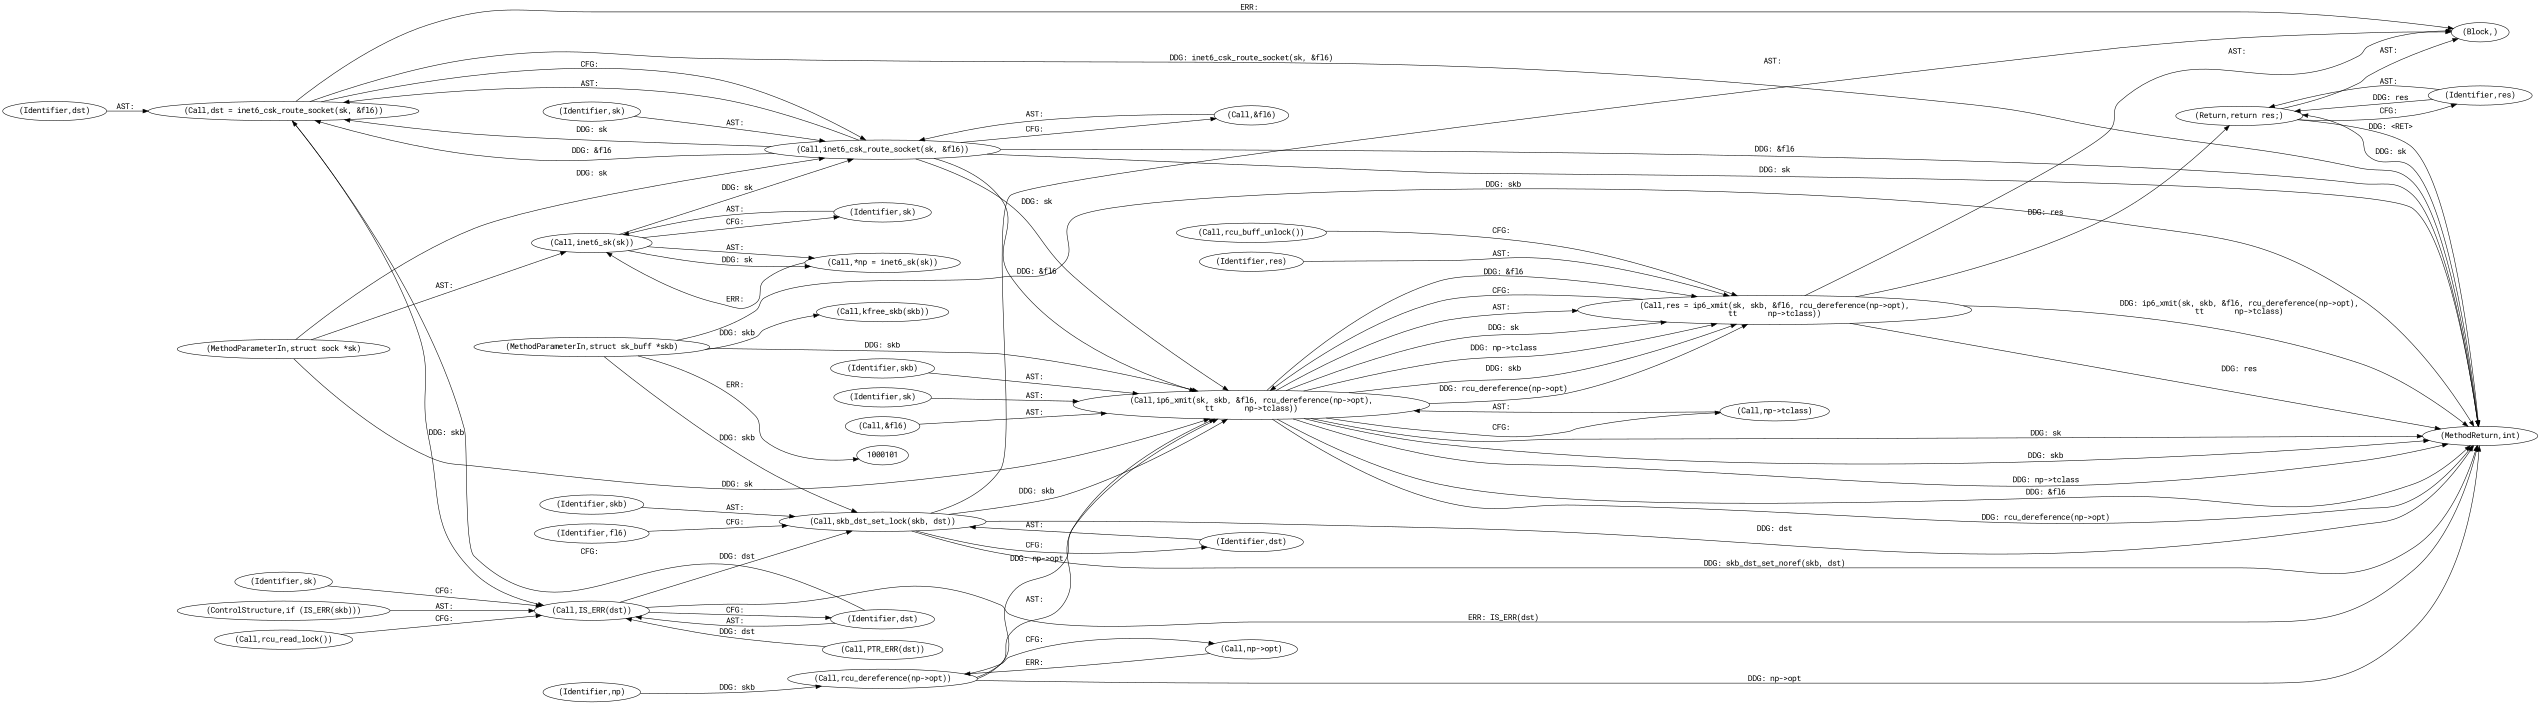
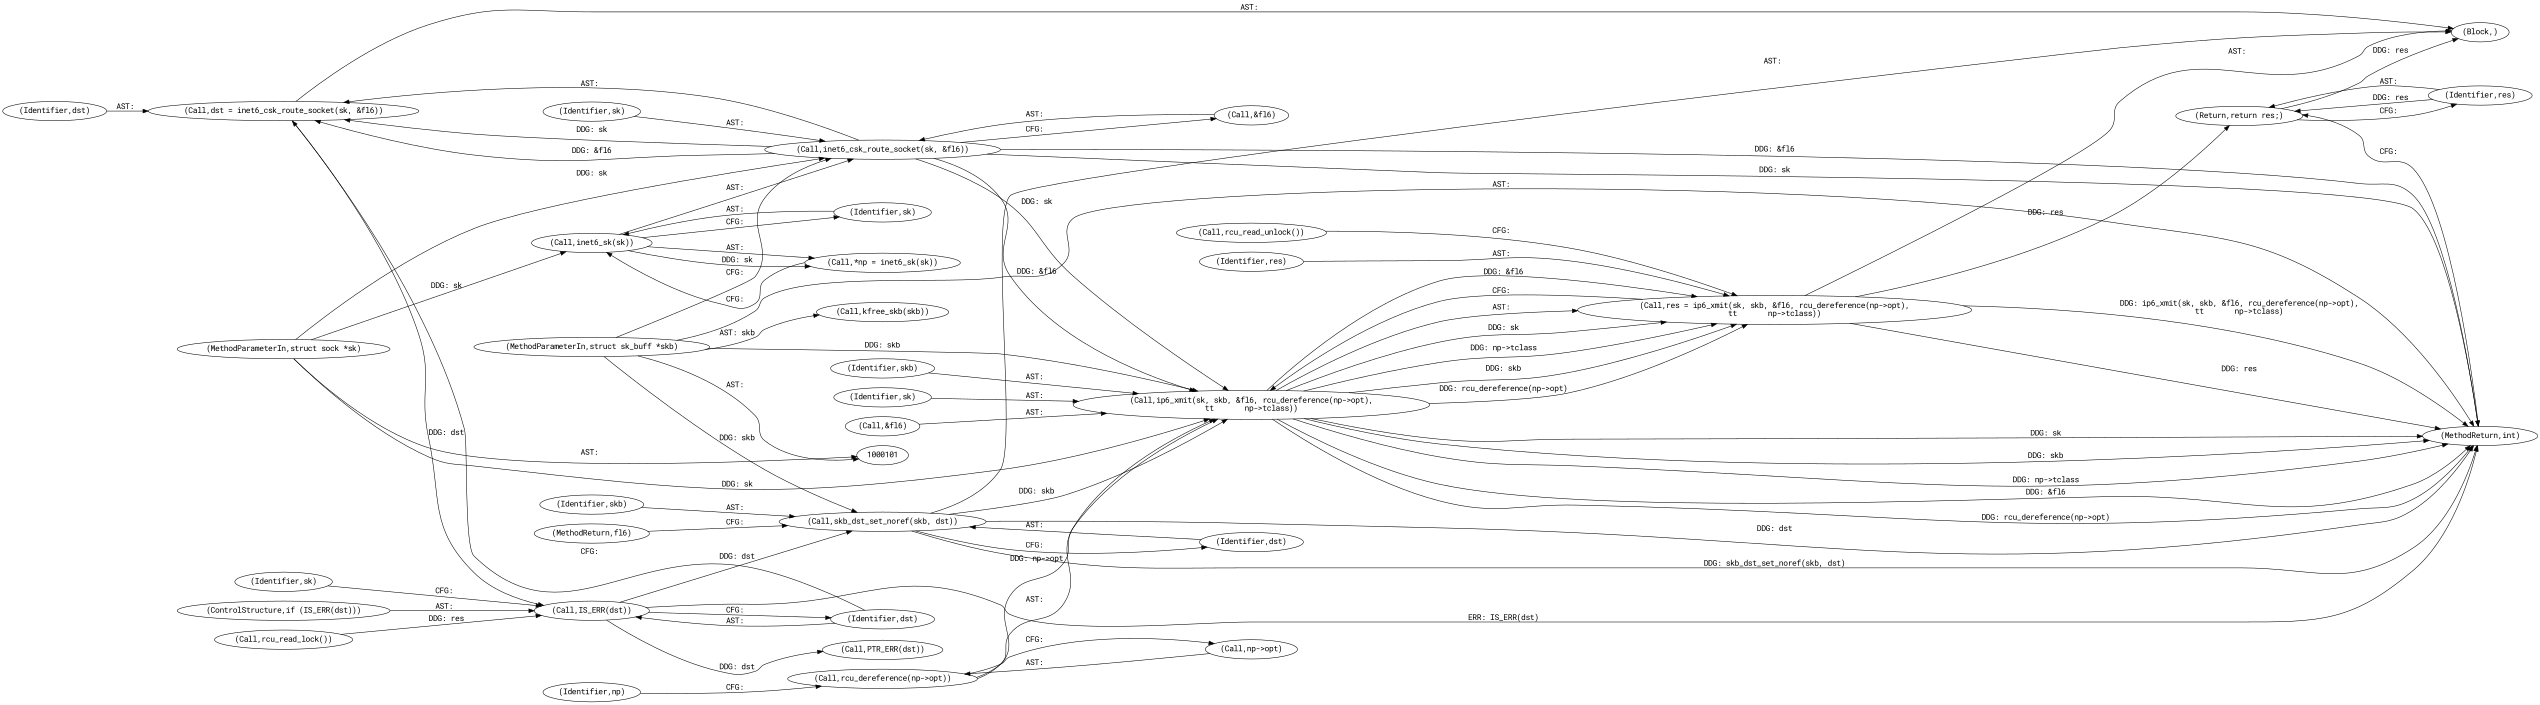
edge "(Call,dst = inet6_csk_route_socket(sk, &fl6))" -> "(Block,)": label "ERR: " -> "AST: "
edge "(Return,return res;)" -> "(Block,)": label "AST: " -> "DDG: res"
edge "(Call,dst = inet6_csk_route_socket(sk, &fl6))" -> "(Call,inet6_csk_route_socket(sk, &fl6))": now "(MethodParameterIn,struct sk_buff *skb)" -> "(Call,inet6_csk_route_socket(sk, &fl6))"
edge "(Call,dst = inet6_csk_route_socket(sk, &fl6))" -> "(MethodReturn,int)": removed, label "DDG: inet6_csk_route_socket(sk, &fl6)"
edge "(MethodReturn,int)" -> "(Return,return res;)": label "DDG: sk" -> "CFG: "
edge "(MethodParameterIn,struct sk_buff *skb)" -> "(MethodReturn,int)": label "DDG: skb" -> "AST: "
edge "(Call,inet6_sk(sk))" -> "(Call,inet6_csk_route_socket(sk, &fl6))": label "DDG: sk" -> "AST: "
edge "(Return,return res;)" -> "(MethodReturn,int)": removed, label "DDG: <RET>"
node "(Call,rcu_buff_unlock())": label "(Call,rcu_buff_unlock())" -> "(Call,rcu_read_unlock())"
edge "(MethodParameterIn,struct sock *sk)" -> "(Call,inet6_sk(sk))": label "AST: " -> "DDG: sk"
edge "(Call,*np = inet6_sk(sk))" -> "(Call,inet6_sk(sk))": label "ERR: " -> "CFG: "
edge "(MethodParameterIn,struct sk_buff *skb)" -> "(Call,kfree_skb(skb))": label "DDG: skb" -> "AST: skb"
edge "(MethodParameterIn,struct sk_buff *skb)" -> "1000101": label "ERR: " -> "AST: "
node "(Call,np->tclass)": removed
edge "(Call,dst = inet6_csk_route_socket(sk, &fl6))" -> "(Call,IS_ERR(dst))": label "DDG: skb" -> "DDG: dst"
edge "(MethodParameterIn,struct sock *sk)" -> "1000101": added, label "AST:"
node "(Call,skb_dst_set_lock(skb, dst))": label "(Call,skb_dst_set_lock(skb, dst))" -> "(Call,skb_dst_set_noref(skb, dst))"
node "(Identifier,fl6)": label "(Identifier,fl6)" -> "(MethodReturn,fl6)"
node "(ControlStructure,if (IS_ERR(skb)))": label "(ControlStructure,if (IS_ERR(skb)))" -> "(ControlStructure,if (IS_ERR(dst)))"
edge "(Call,rcu_read_lock())" -> "(Call,IS_ERR(dst))": label "CFG: " -> "DDG: res"
edge "(Call,PTR_ERR(dst))" -> "(Call,IS_ERR(dst))": reversed
edge "(Call,np->opt)" -> "(Call,rcu_dereference(np->opt))": label "ERR: " -> "AST: "
edge "(Call,rcu_dereference(np->opt))" -> "(MethodReturn,int)": removed, label "DDG: np->opt"
edge "(Identifier,np)" -> "(Call,rcu_dereference(np->opt))": label "DDG: skb" -> "CFG: "
